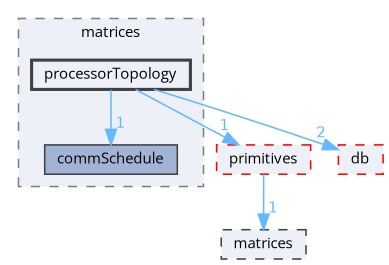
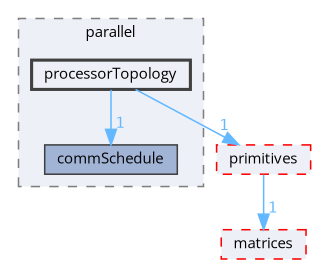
cluster "matrices": label "matrices" -> "parallel"
node "db": removed
node "matrices": color grey25 -> red
